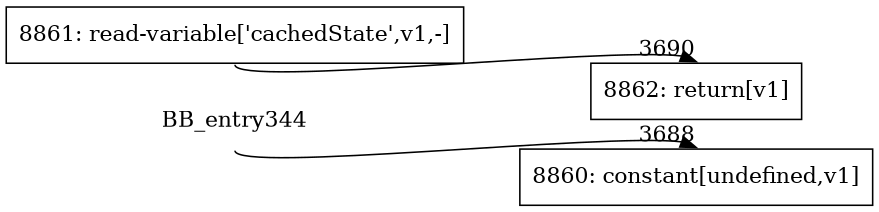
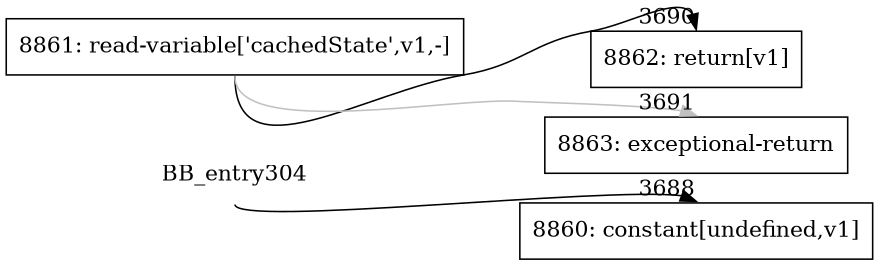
node "BB_entry344": label "BB_entry344" -> "BB_entry304"
node "8863: exceptional-return": added
